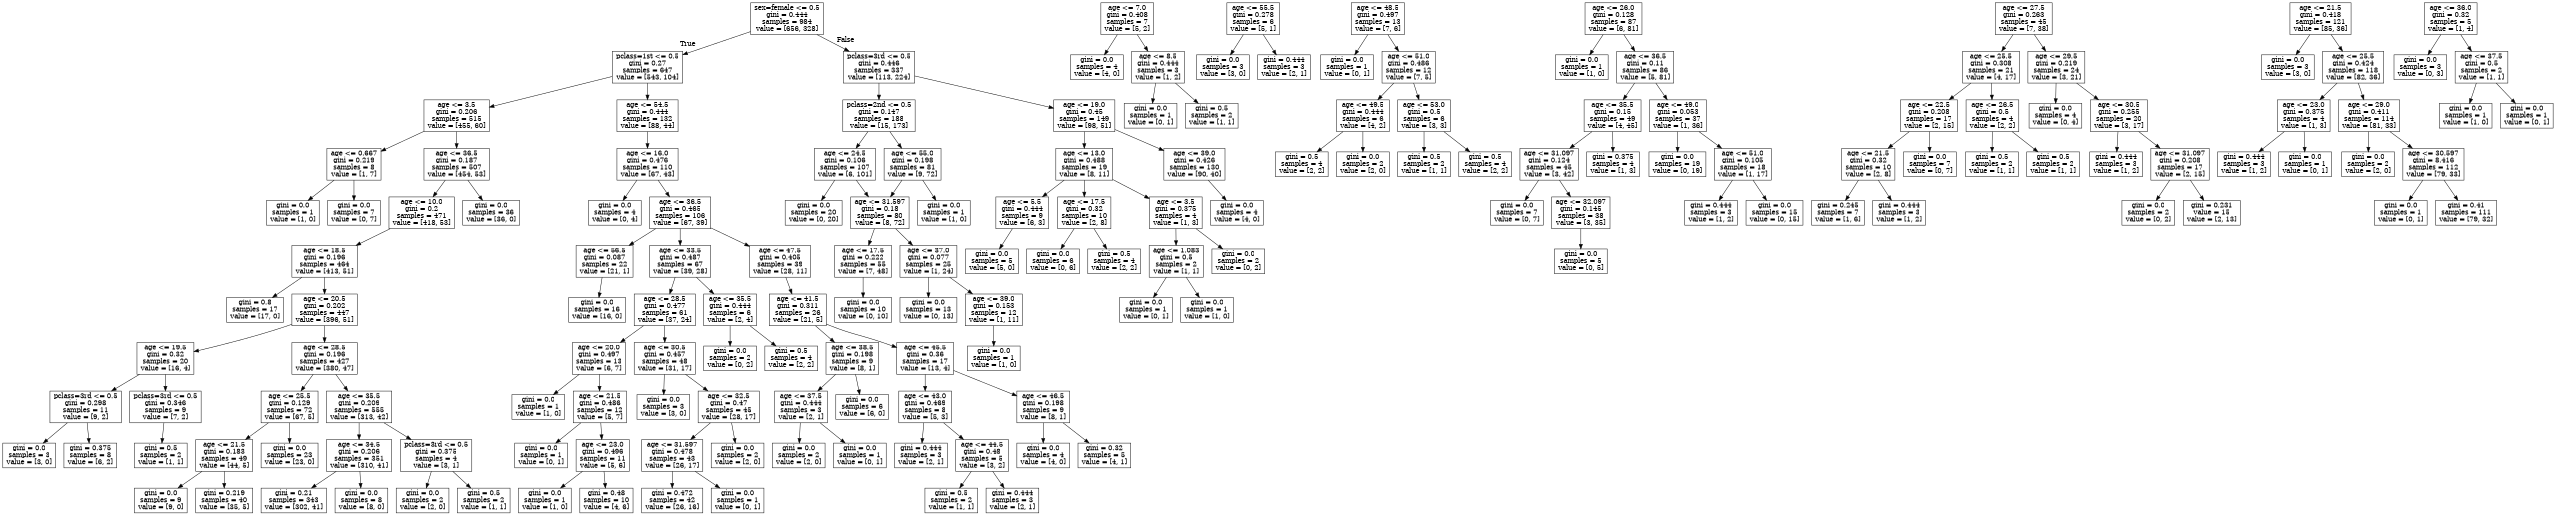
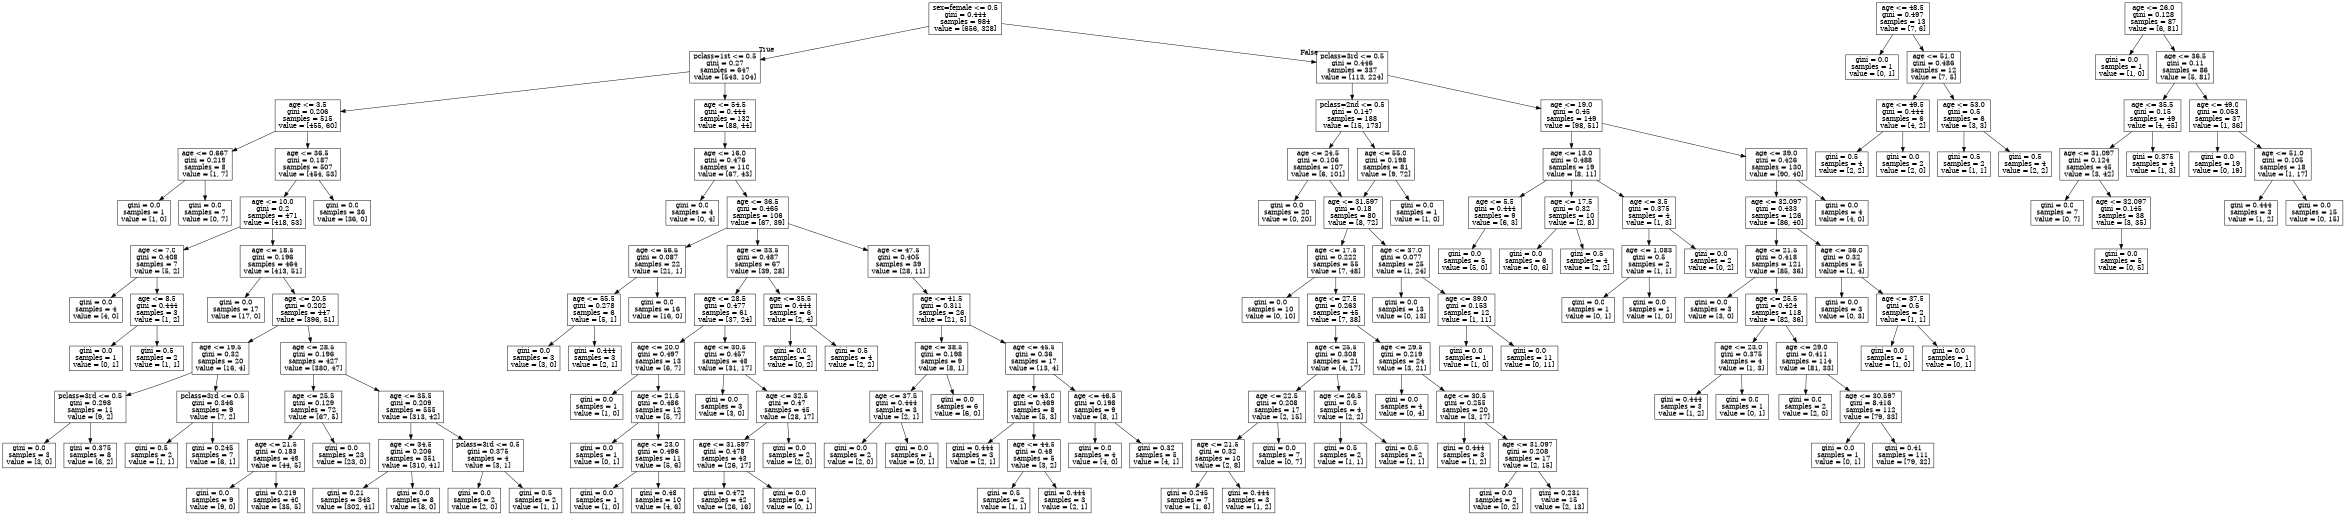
node "age <= 32.097 gini = 0.433 samples = 126 value = [86, 40]": added
edge "age <= 10.0 gini = 0.2 samples = 471 value = [418, 53]" -> "age <= 7.0 gini = 0.408 samples = 7 value = [5, 2]": added
edge "age <= 17.5 gini = 0.222 samples = 55 value = [7, 48]" -> "age <= 27.5 gini = 0.263 samples = 45 value = [7, 38]": added
edge "age <= 56.5 gini = 0.087 samples = 22 value = [21, 1]" -> "age <= 55.5 gini = 0.278 samples = 6 value = [5, 1]": added
node "gini = 0.8 samples = 17 value = [17, 0]": label "gini = 0.8 samples = 17 value = [17, 0]" -> "gini = 0.0 samples = 17 value = [17, 0]"
node "gini = 0.0 samples = 11 value = [0, 11]": added
node "gini = 0.245 samples = 7 value = [6, 1]": added
